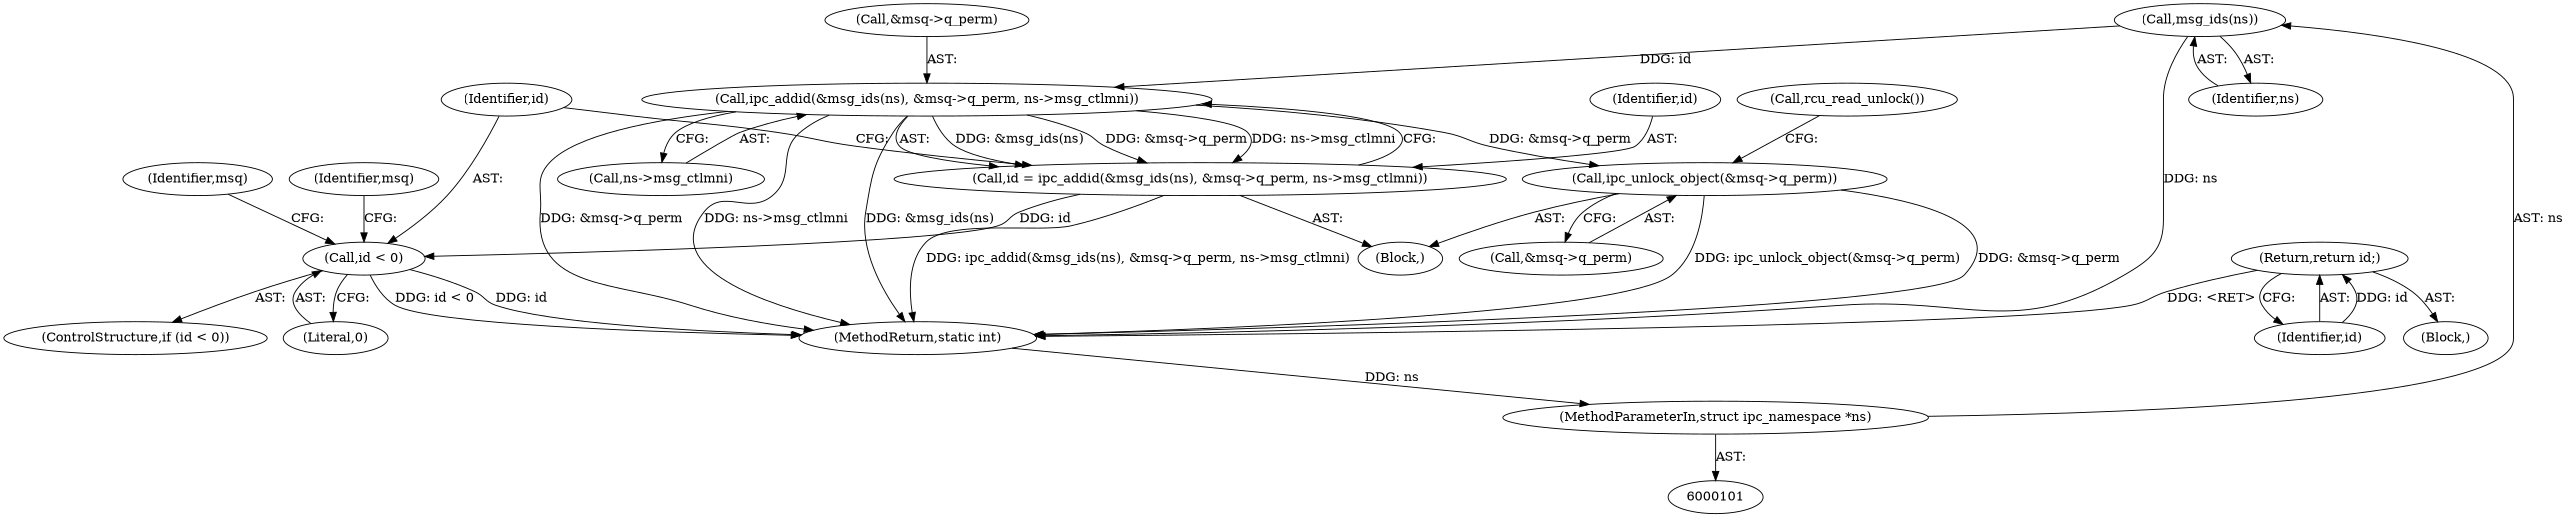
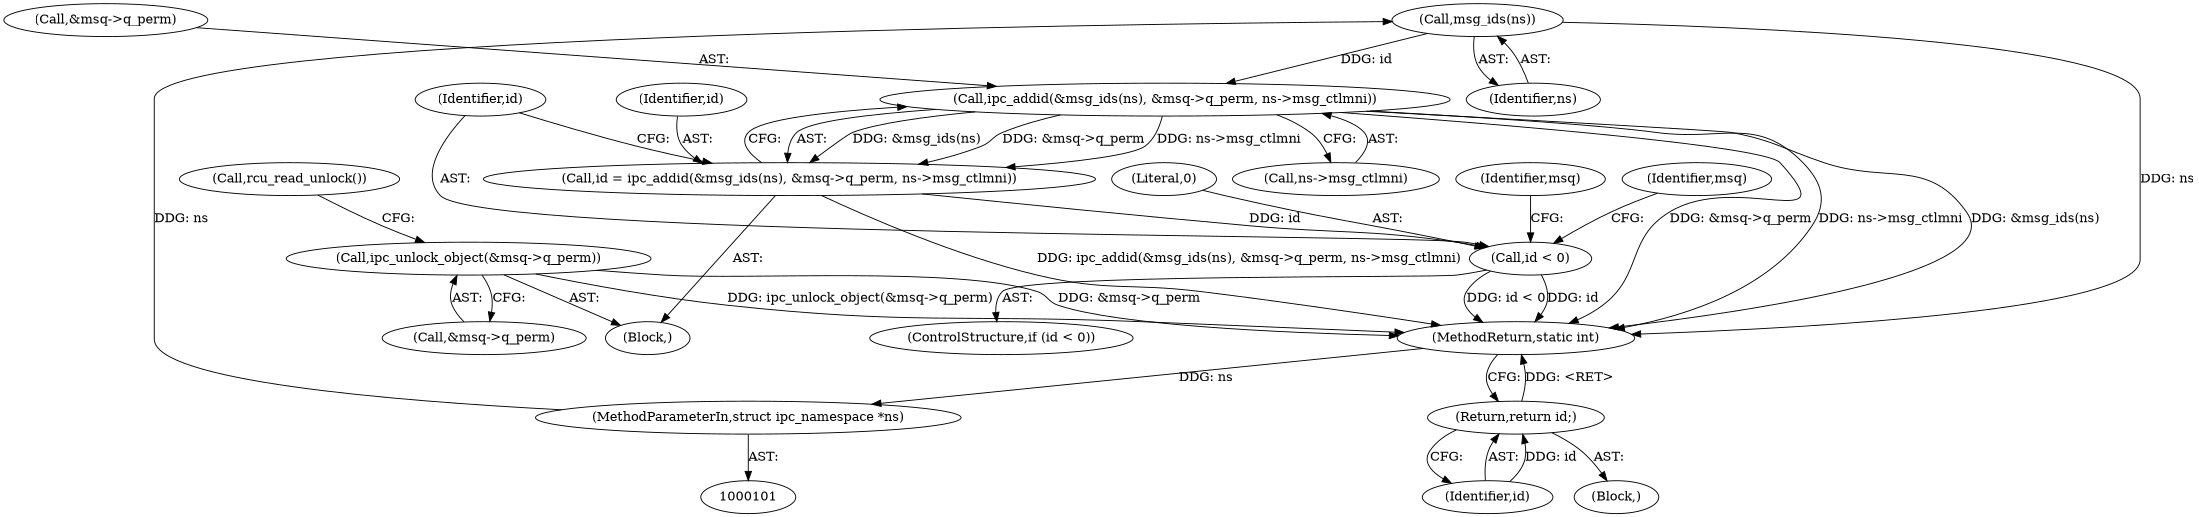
edge "(Call,ipc_addid(&msg_ids(ns), &msq->q_perm, ns->msg_ctlmni))" -> "(Call,ipc_unlock_object(&msq->q_perm))": removed, label "DDG: &msq->q_perm"
edge "(MethodParameterIn,struct ipc_namespace *ns)" -> "(Call,msg_ids(ns))": label "AST: ns" -> "DDG: ns"
edge "(Call,id < 0)" -> "(Literal,0)": removed, label "CFG:"
edge "(MethodReturn,static int)" -> "(Return,return id;)": added, label "CFG:"
node "6000101": label "6000101" -> "1000101"
